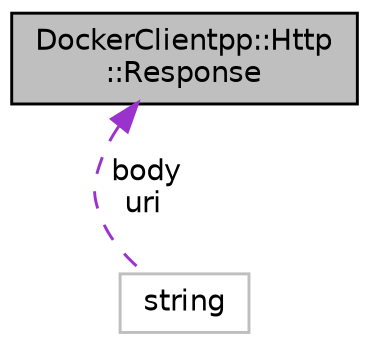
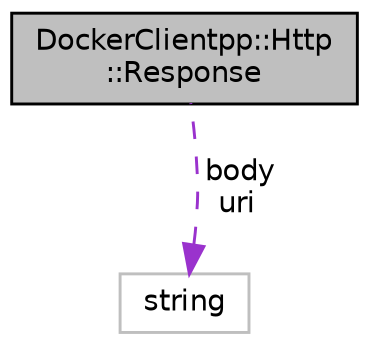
edge "string" -> "DockerClientpp::Http ::Response": reversed
